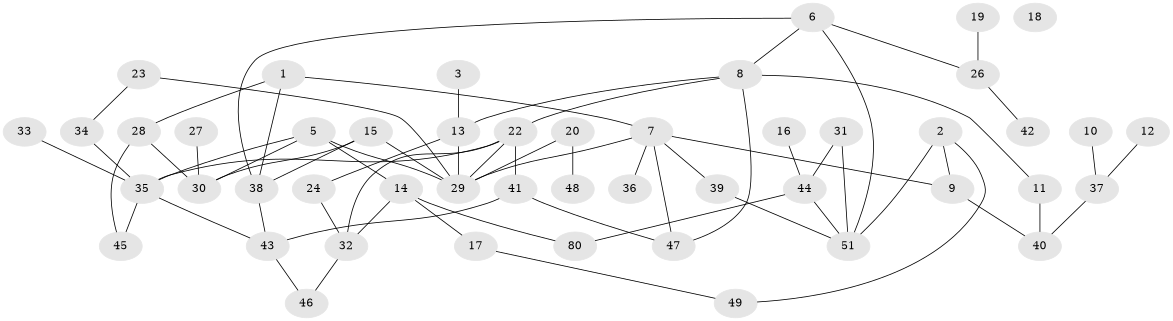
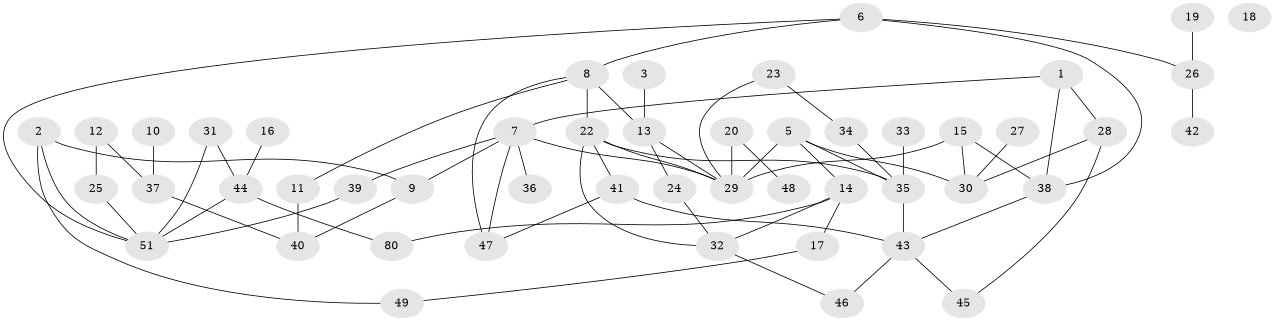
node "25": added
edge "35" -- "45": now "43" -- "45"
